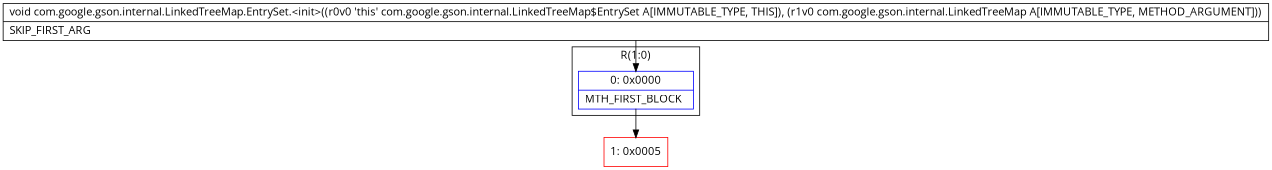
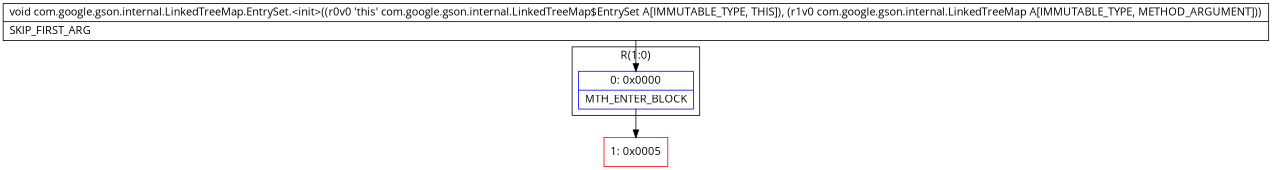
node "0: 0x0000": text "MTH_FIRST_BLOCK" -> "MTH_ENTER_BLOCK"
